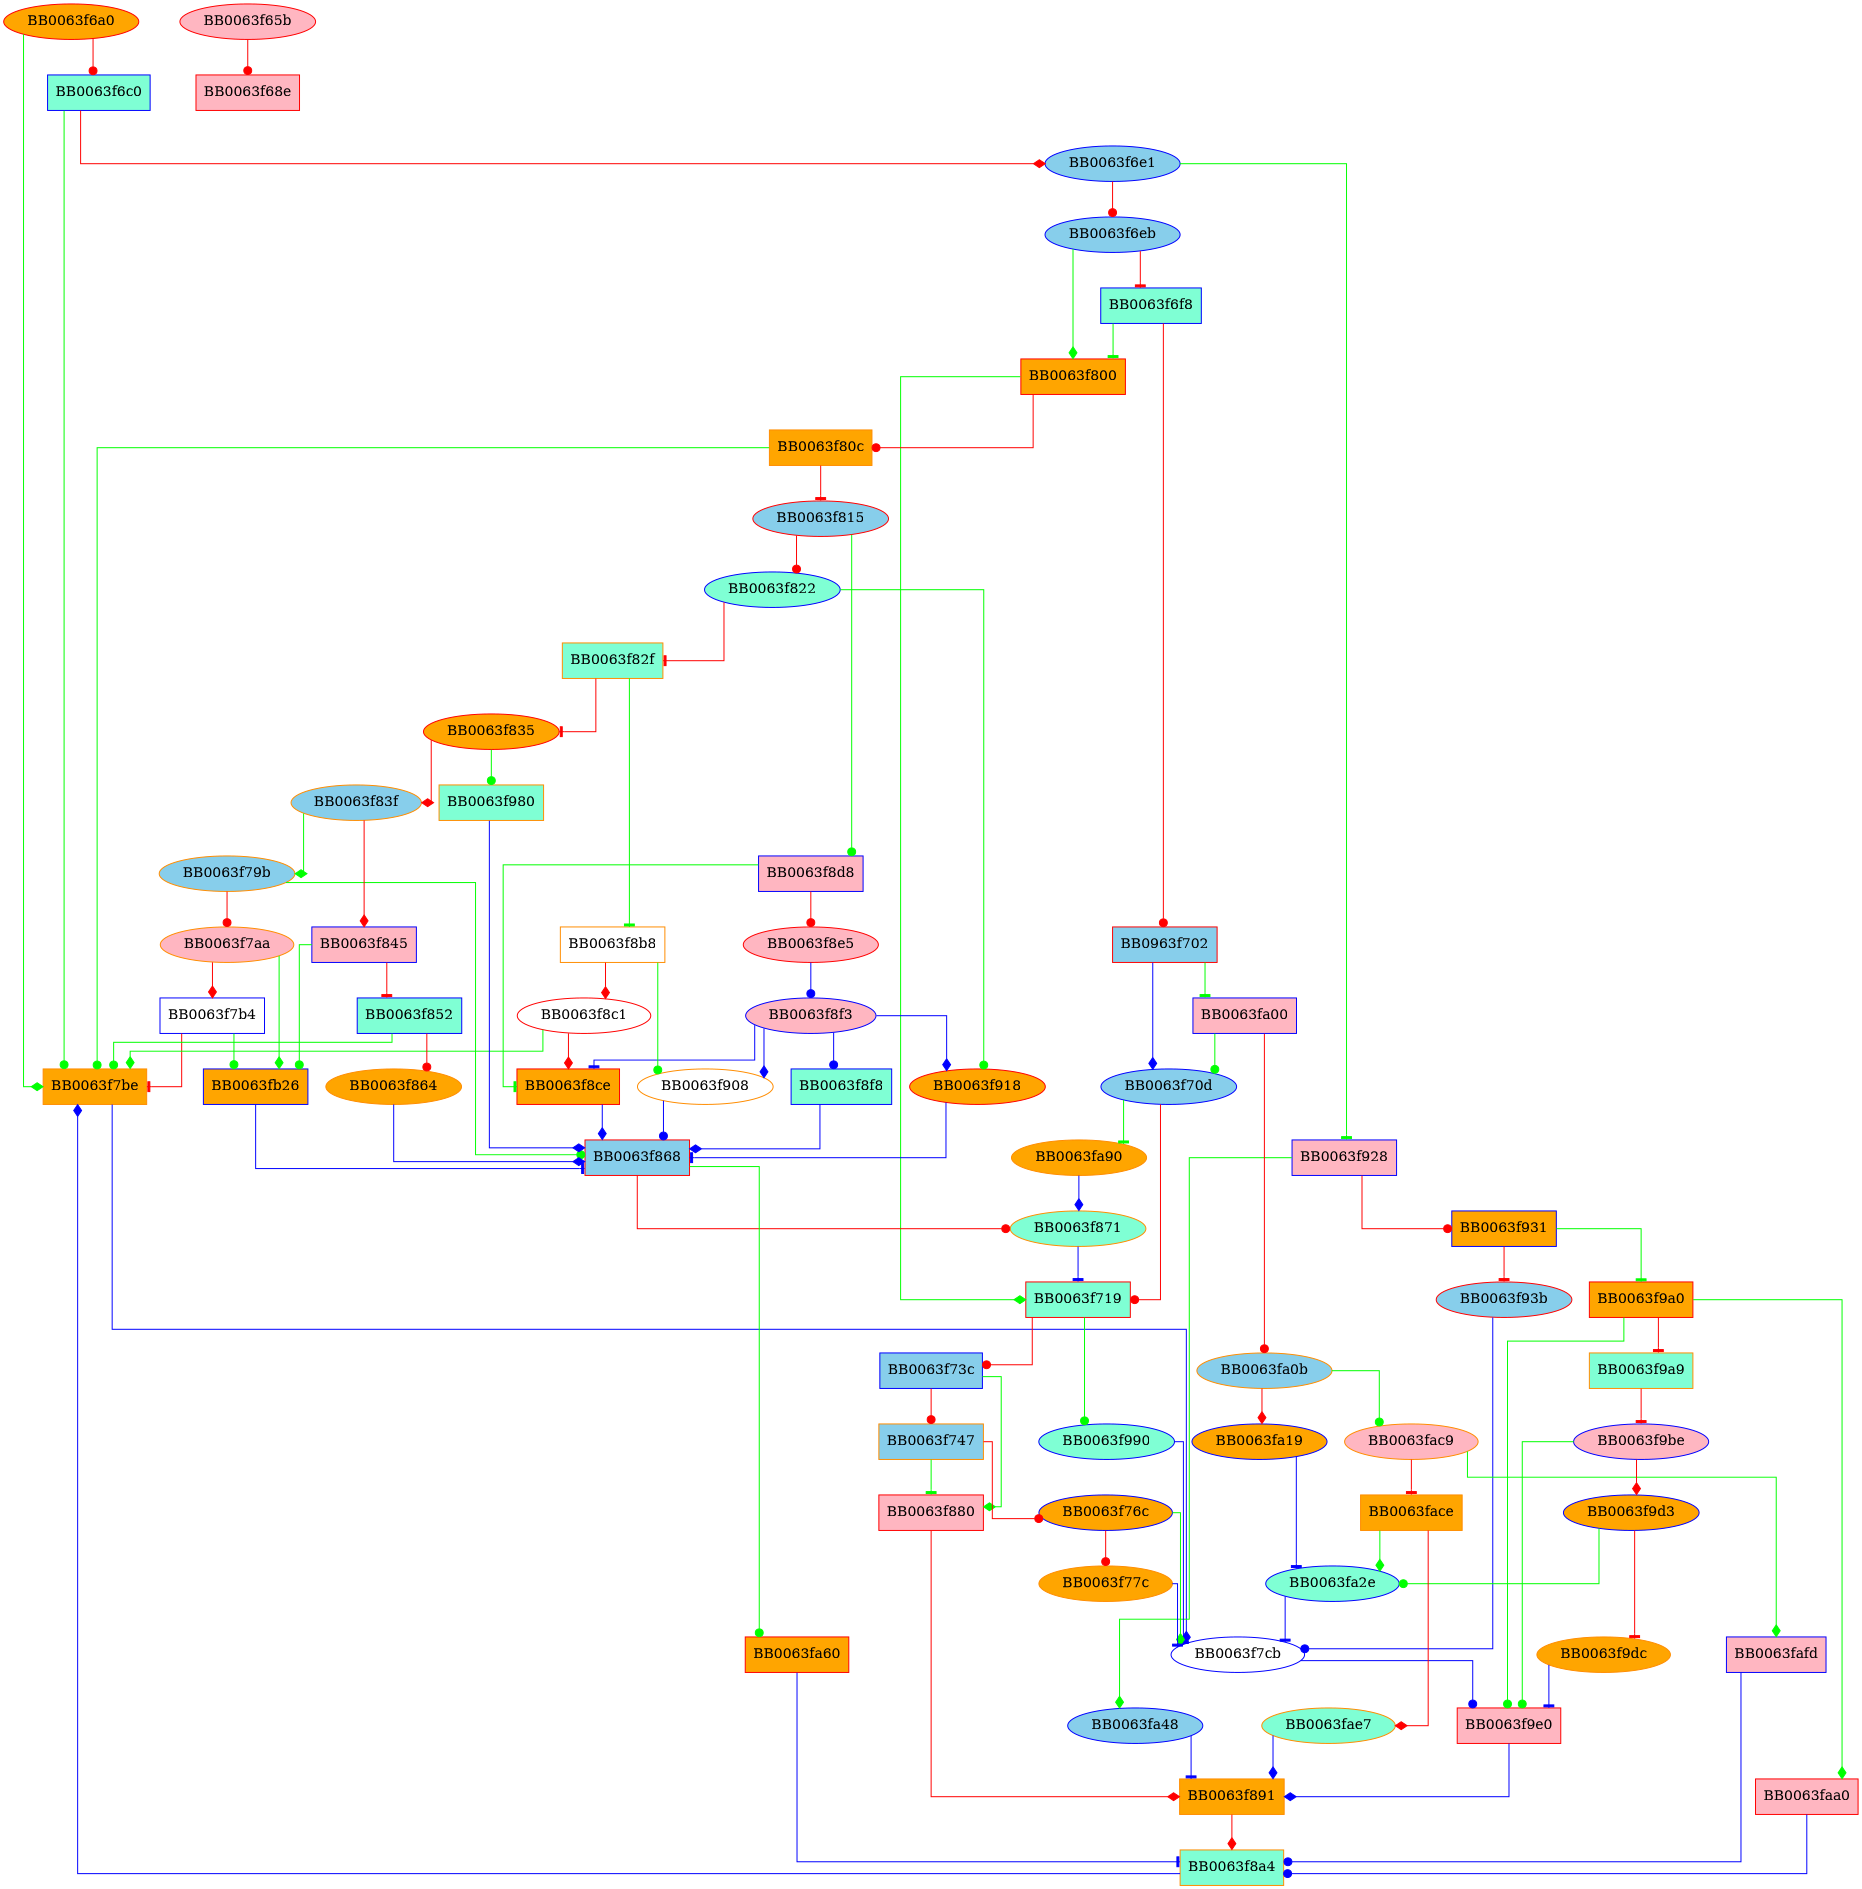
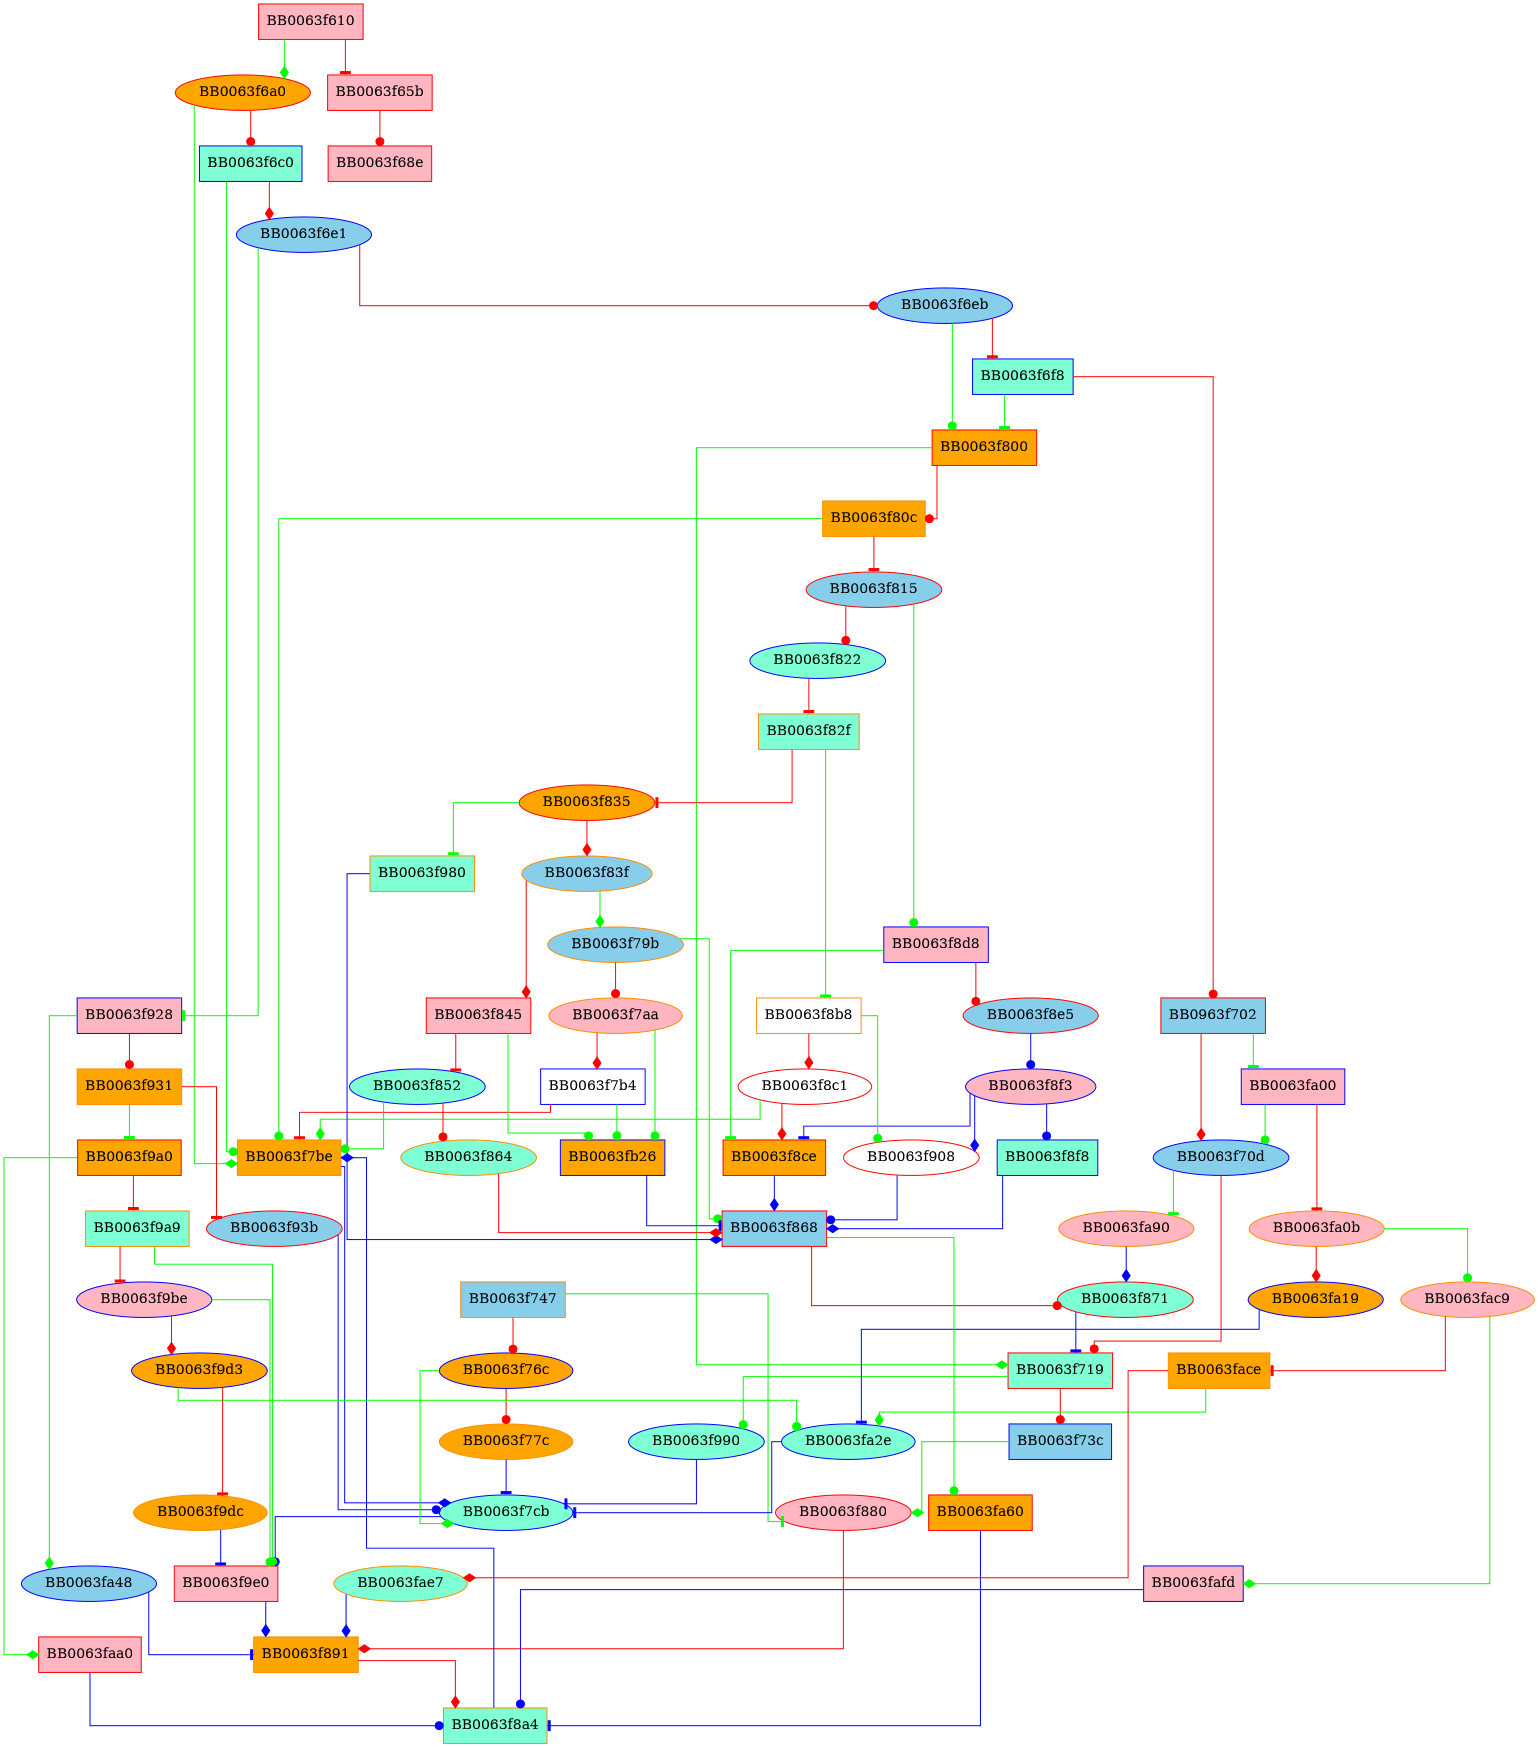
node "BB0063f65b": shape ellipse -> box
node "BB0063f610": added
edge "BB0063f6eb" -> "BB0063f800": arrowhead diamond -> dot
edge "BB0063f835" -> "BB0063f980": arrowhead dot -> tee
node "BB0063f845": color blue -> red
node "BB0063f8e5": fillcolor lightpink -> skyblue
edge "BB0063f7aa" -> "BB0063fb26": arrowhead diamond -> dot
edge "BB0963f702" -> "BB0063f70d": color blue -> red
node "BB0063f852": shape box -> ellipse
node "BB0063f864": fillcolor orange -> aquamarine
node "BB0063f908": color darkorange -> red
node "BB0063f918": removed
node "BB0063fa90": fillcolor orange -> lightpink
edge "BB0063f864" -> "BB0063f868": color blue -> red
edge "BB0063fa00" -> "BB0063fa0b": arrowhead dot -> tee
node "BB0063f871": color darkorange -> red
node "BB0063f931": color blue -> darkorange
node "BB0063fa0b": fillcolor skyblue -> lightpink
edge "BB0063f73c" -> "BB0063f747": removed
edge "BB0063f9a0" -> "BB0063f9e0": now "BB0063f9a9" -> "BB0063f9e0"
node "BB0063f880": shape box -> ellipse
node "BB0063f7cb": fillcolor white -> aquamarine
